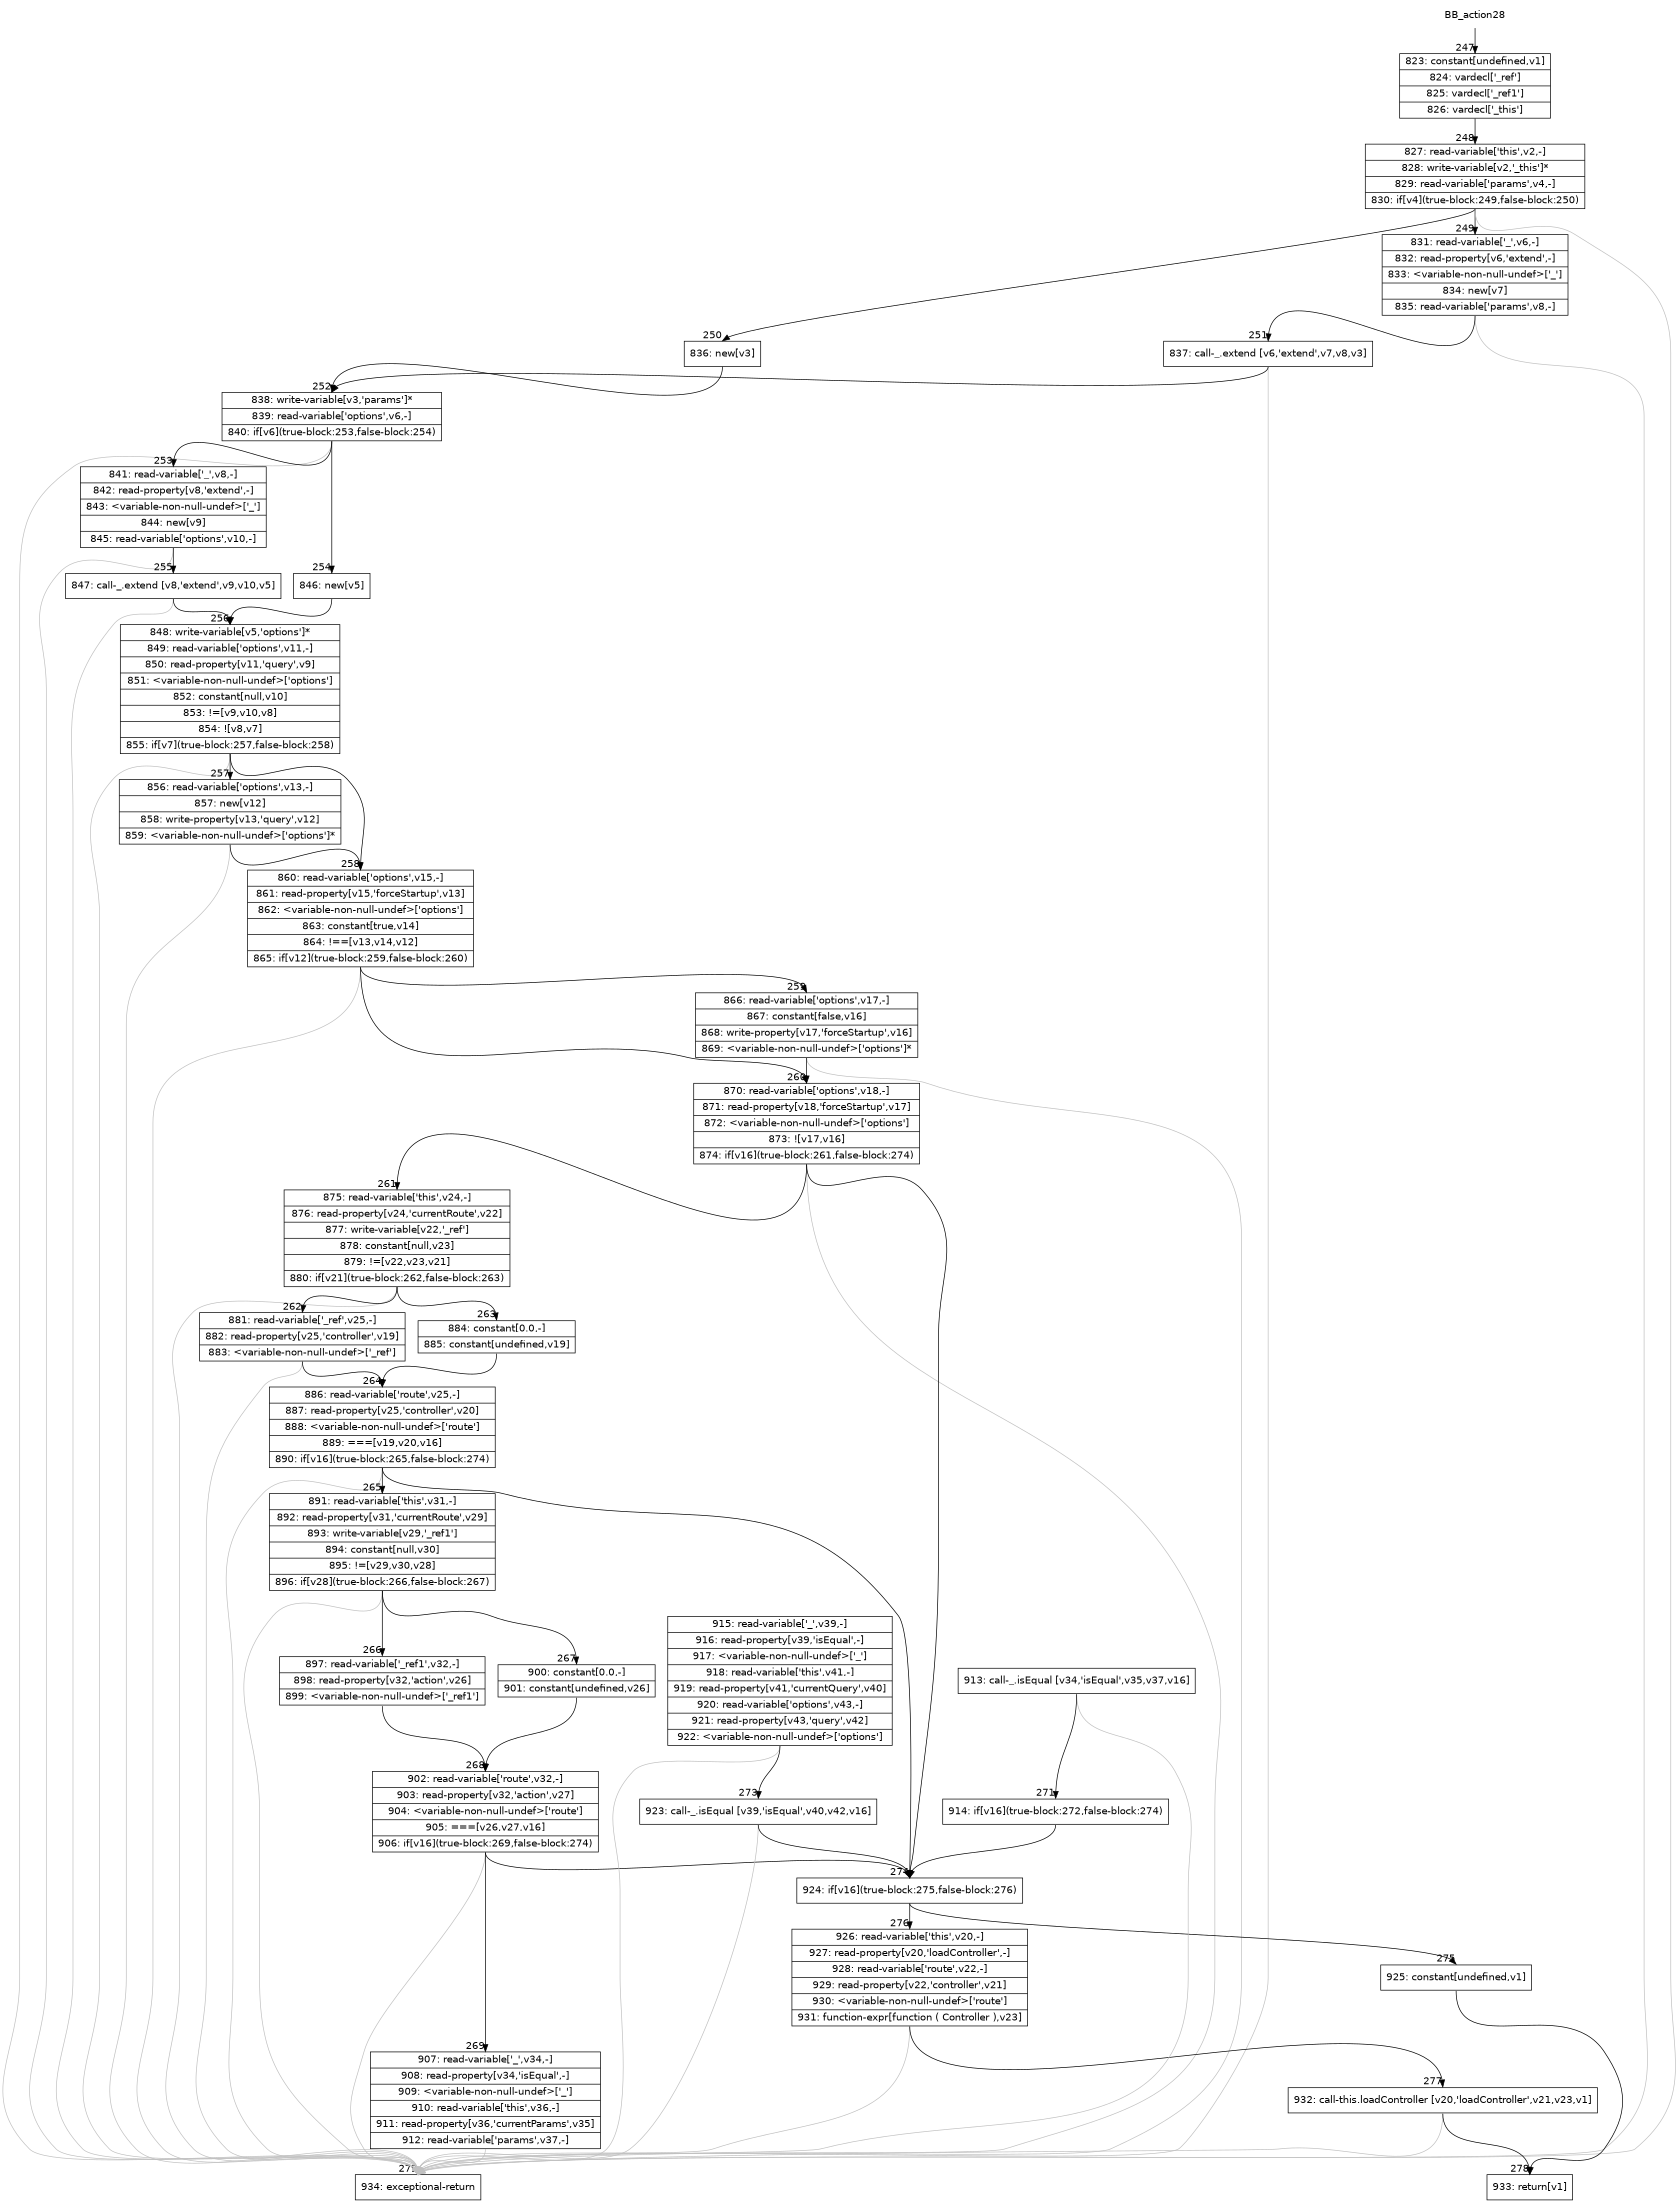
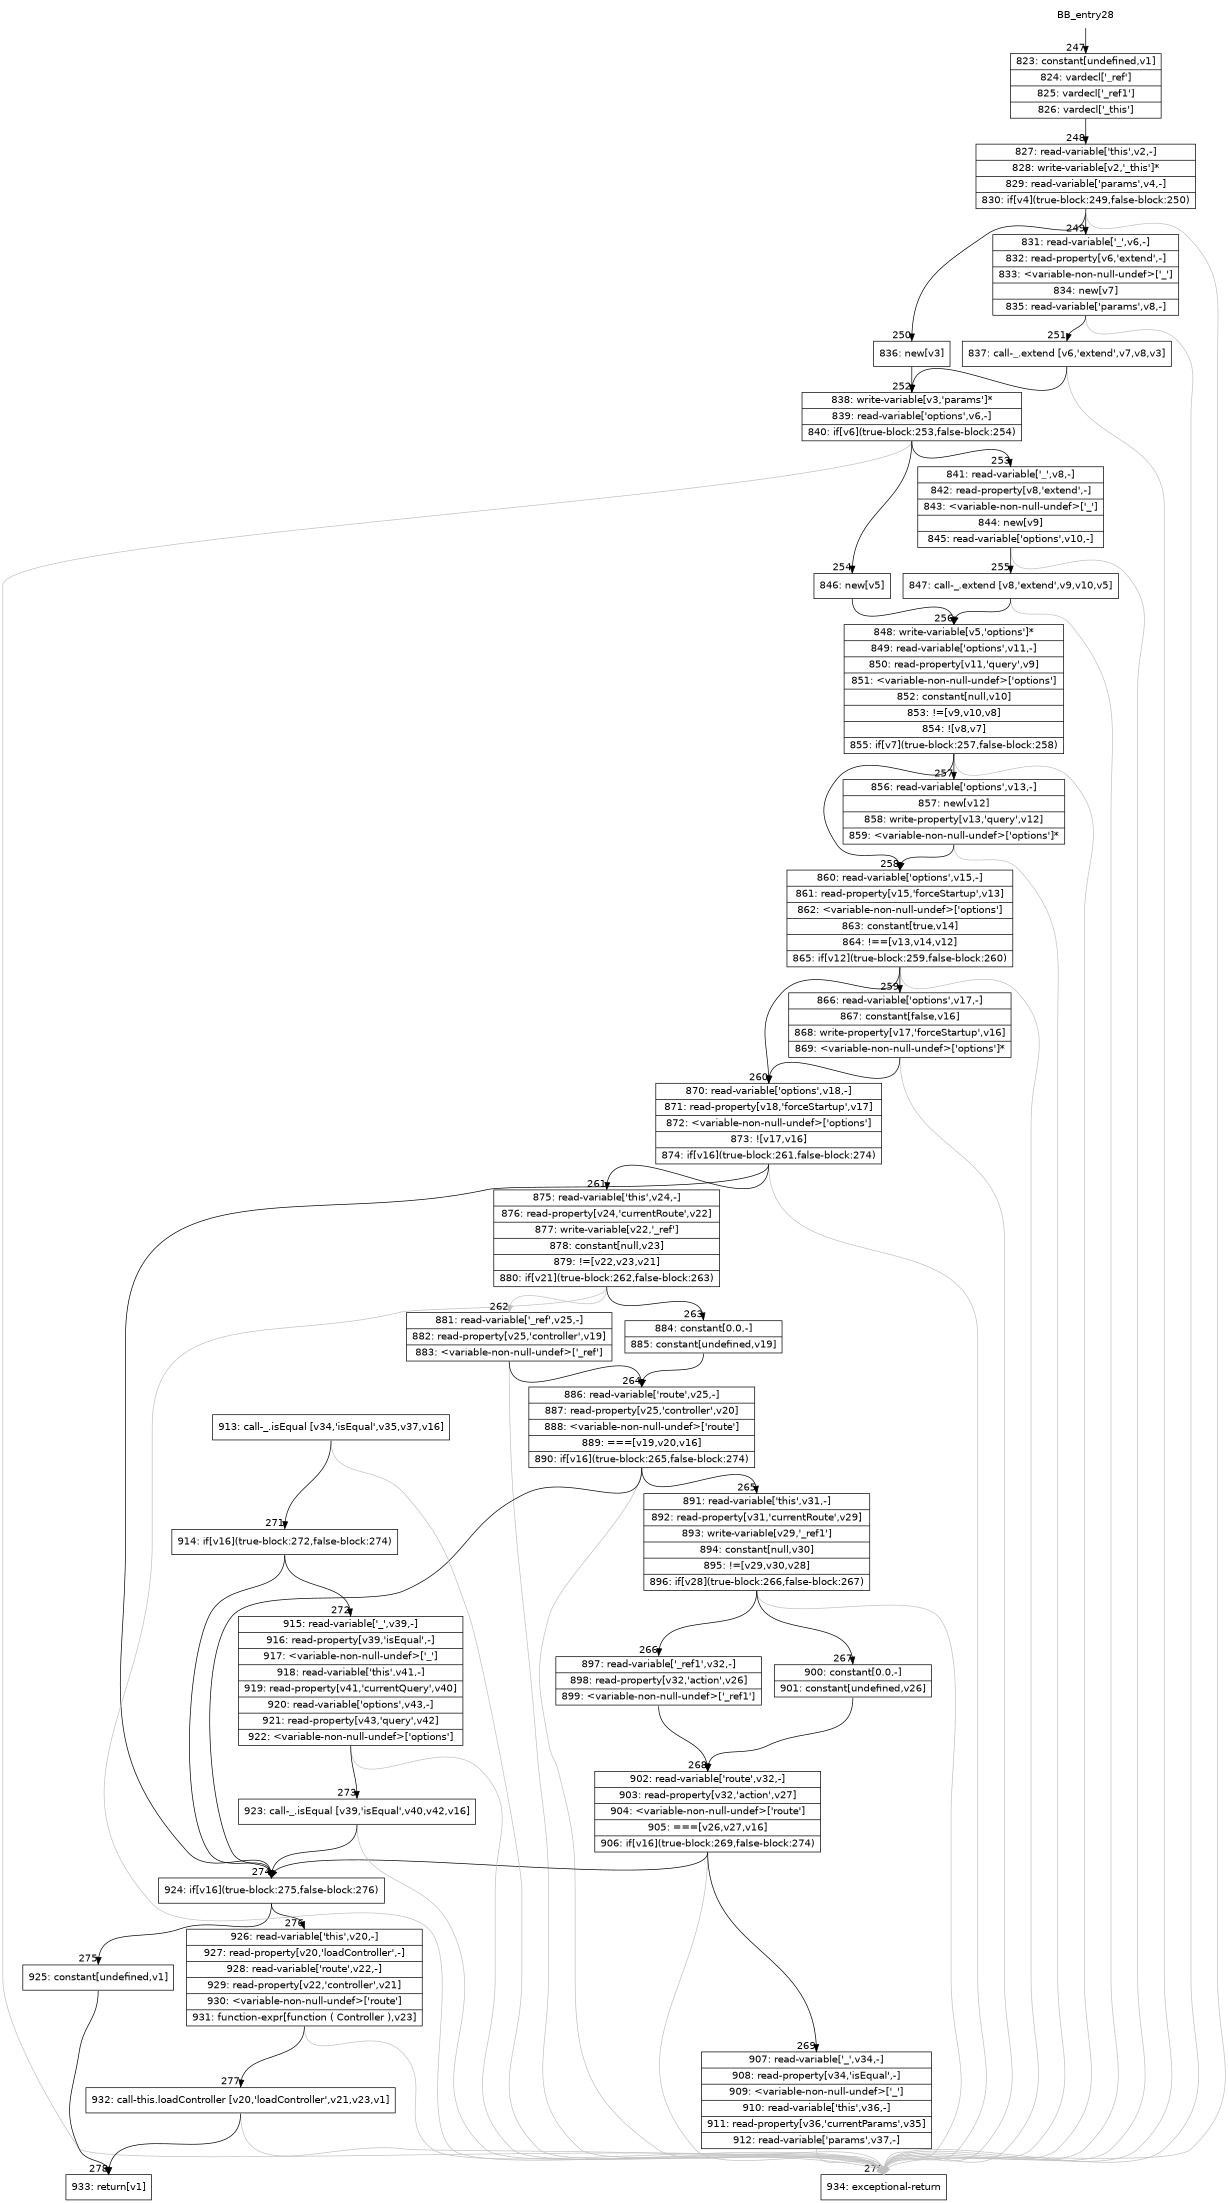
node "BB_action28": label "BB_action28" -> "BB_entry28"
edge "875: read-variable['this',v24,-]" -> "881: read-variable['_ref',v25,-]": color black -> gray
edge "914: if[v16](true-block:272,false-block:274)" -> "915: read-variable['_',v39,-]": added
